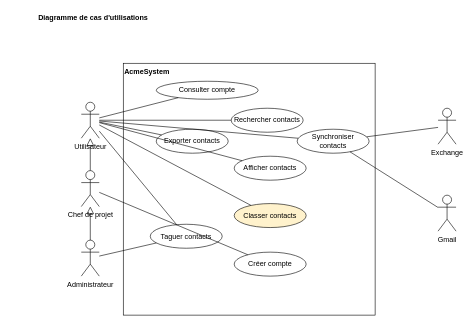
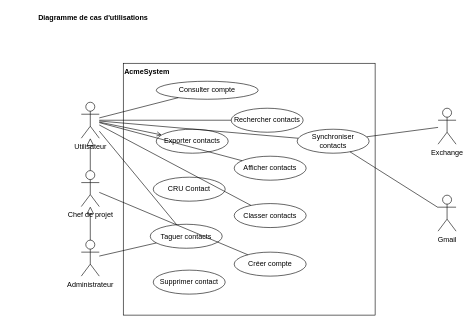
edge "Utilisateur" -- "Exporter contacts": arrowhead none -> open
node "CRU Contact": added
node "Classer contacts": fillcolor #fff2cc -> #ffffff
node "Supprimer contact": added
